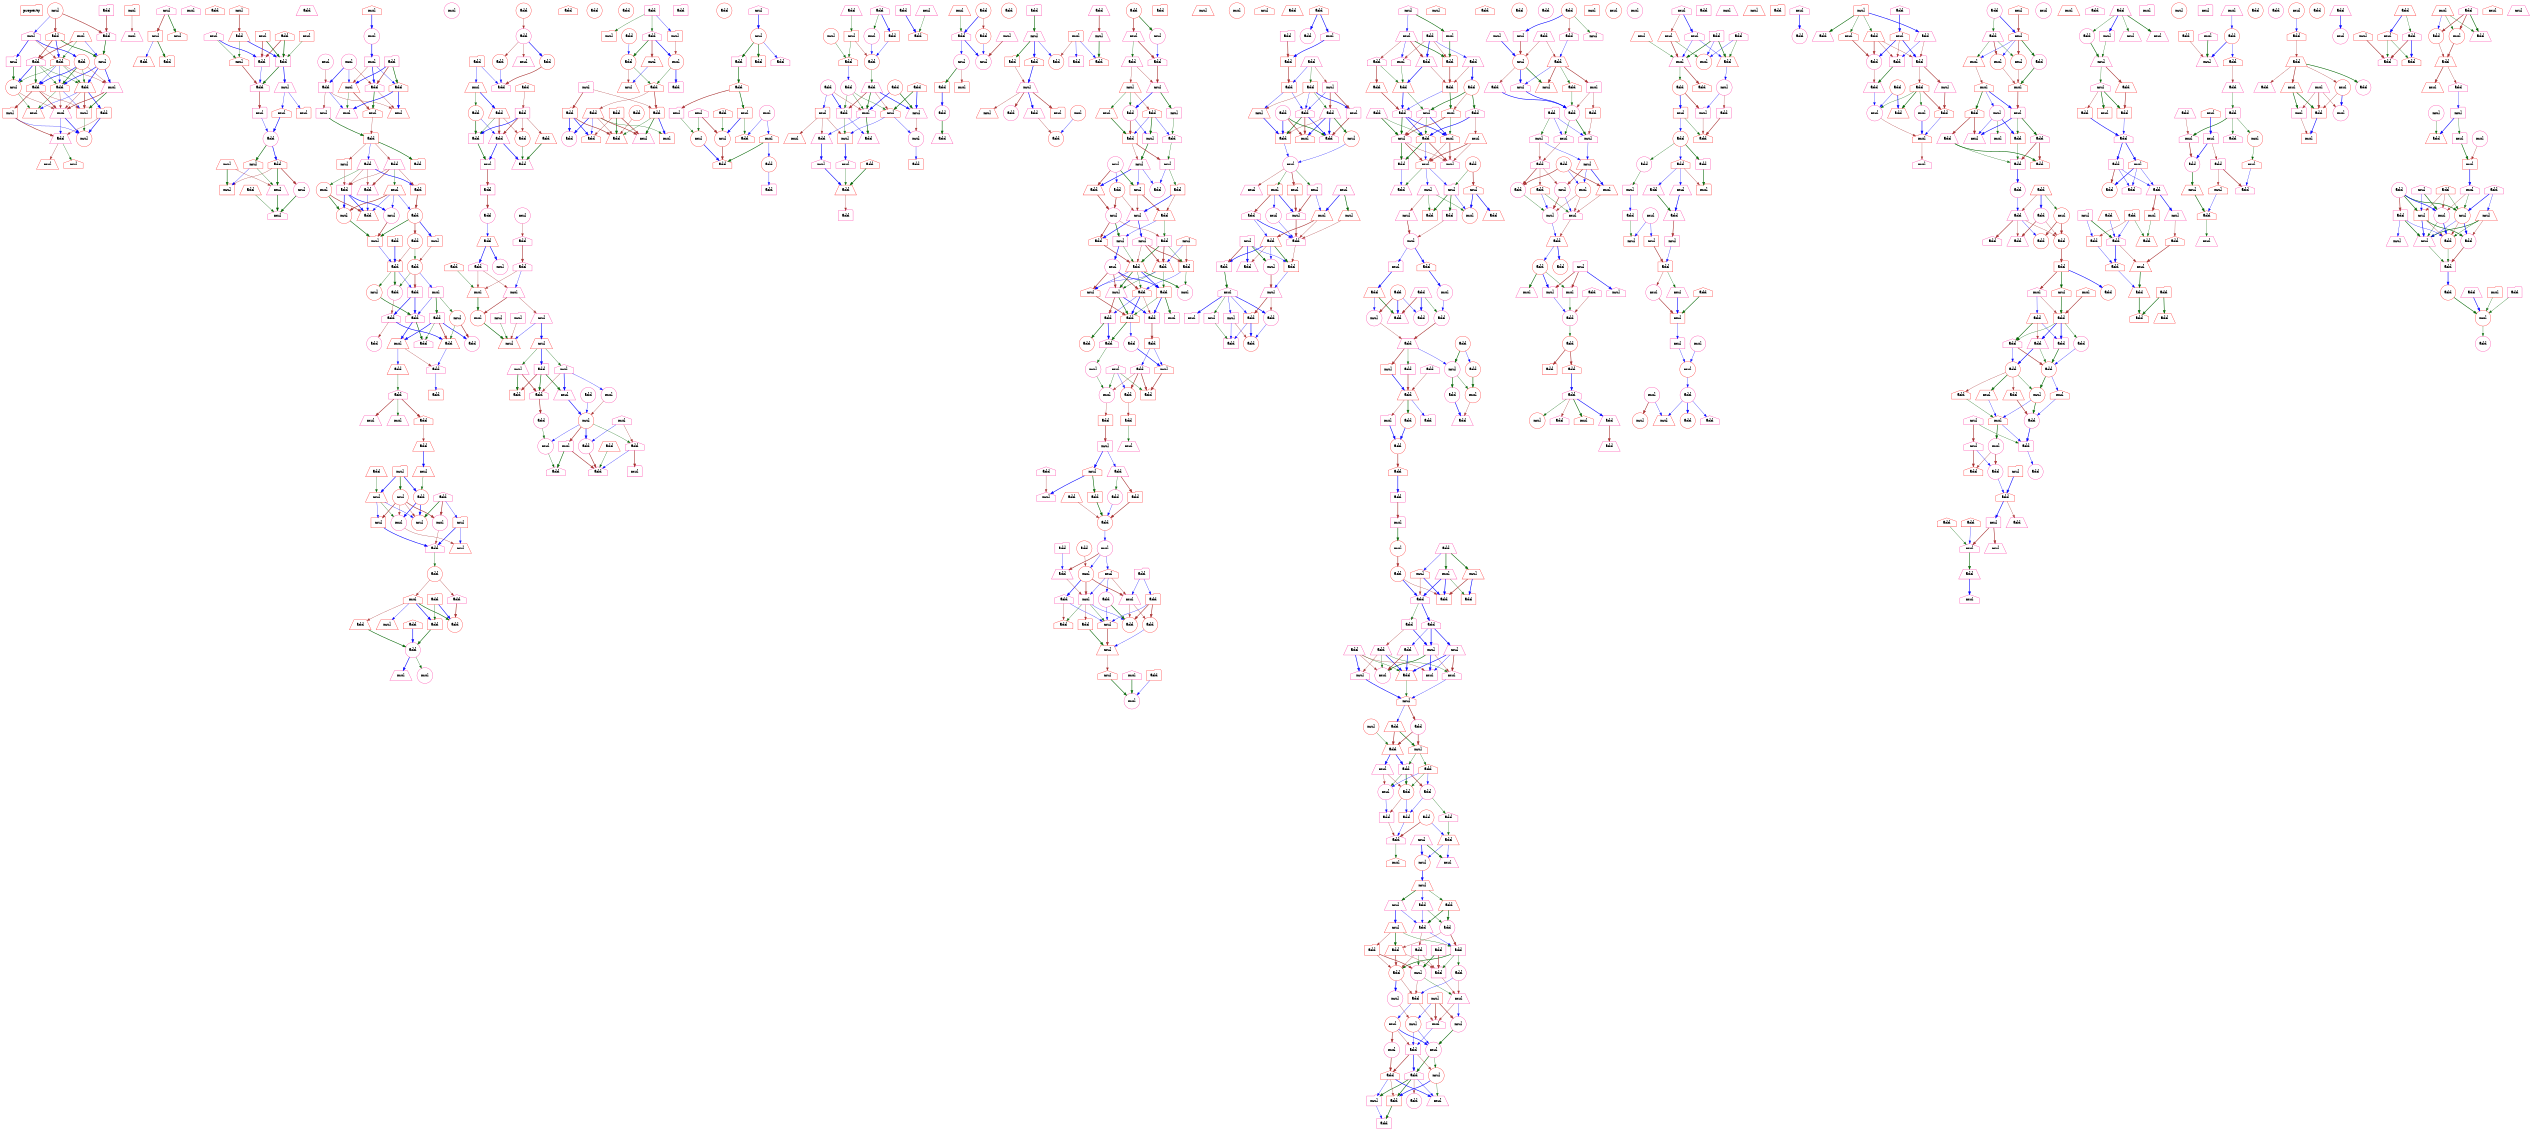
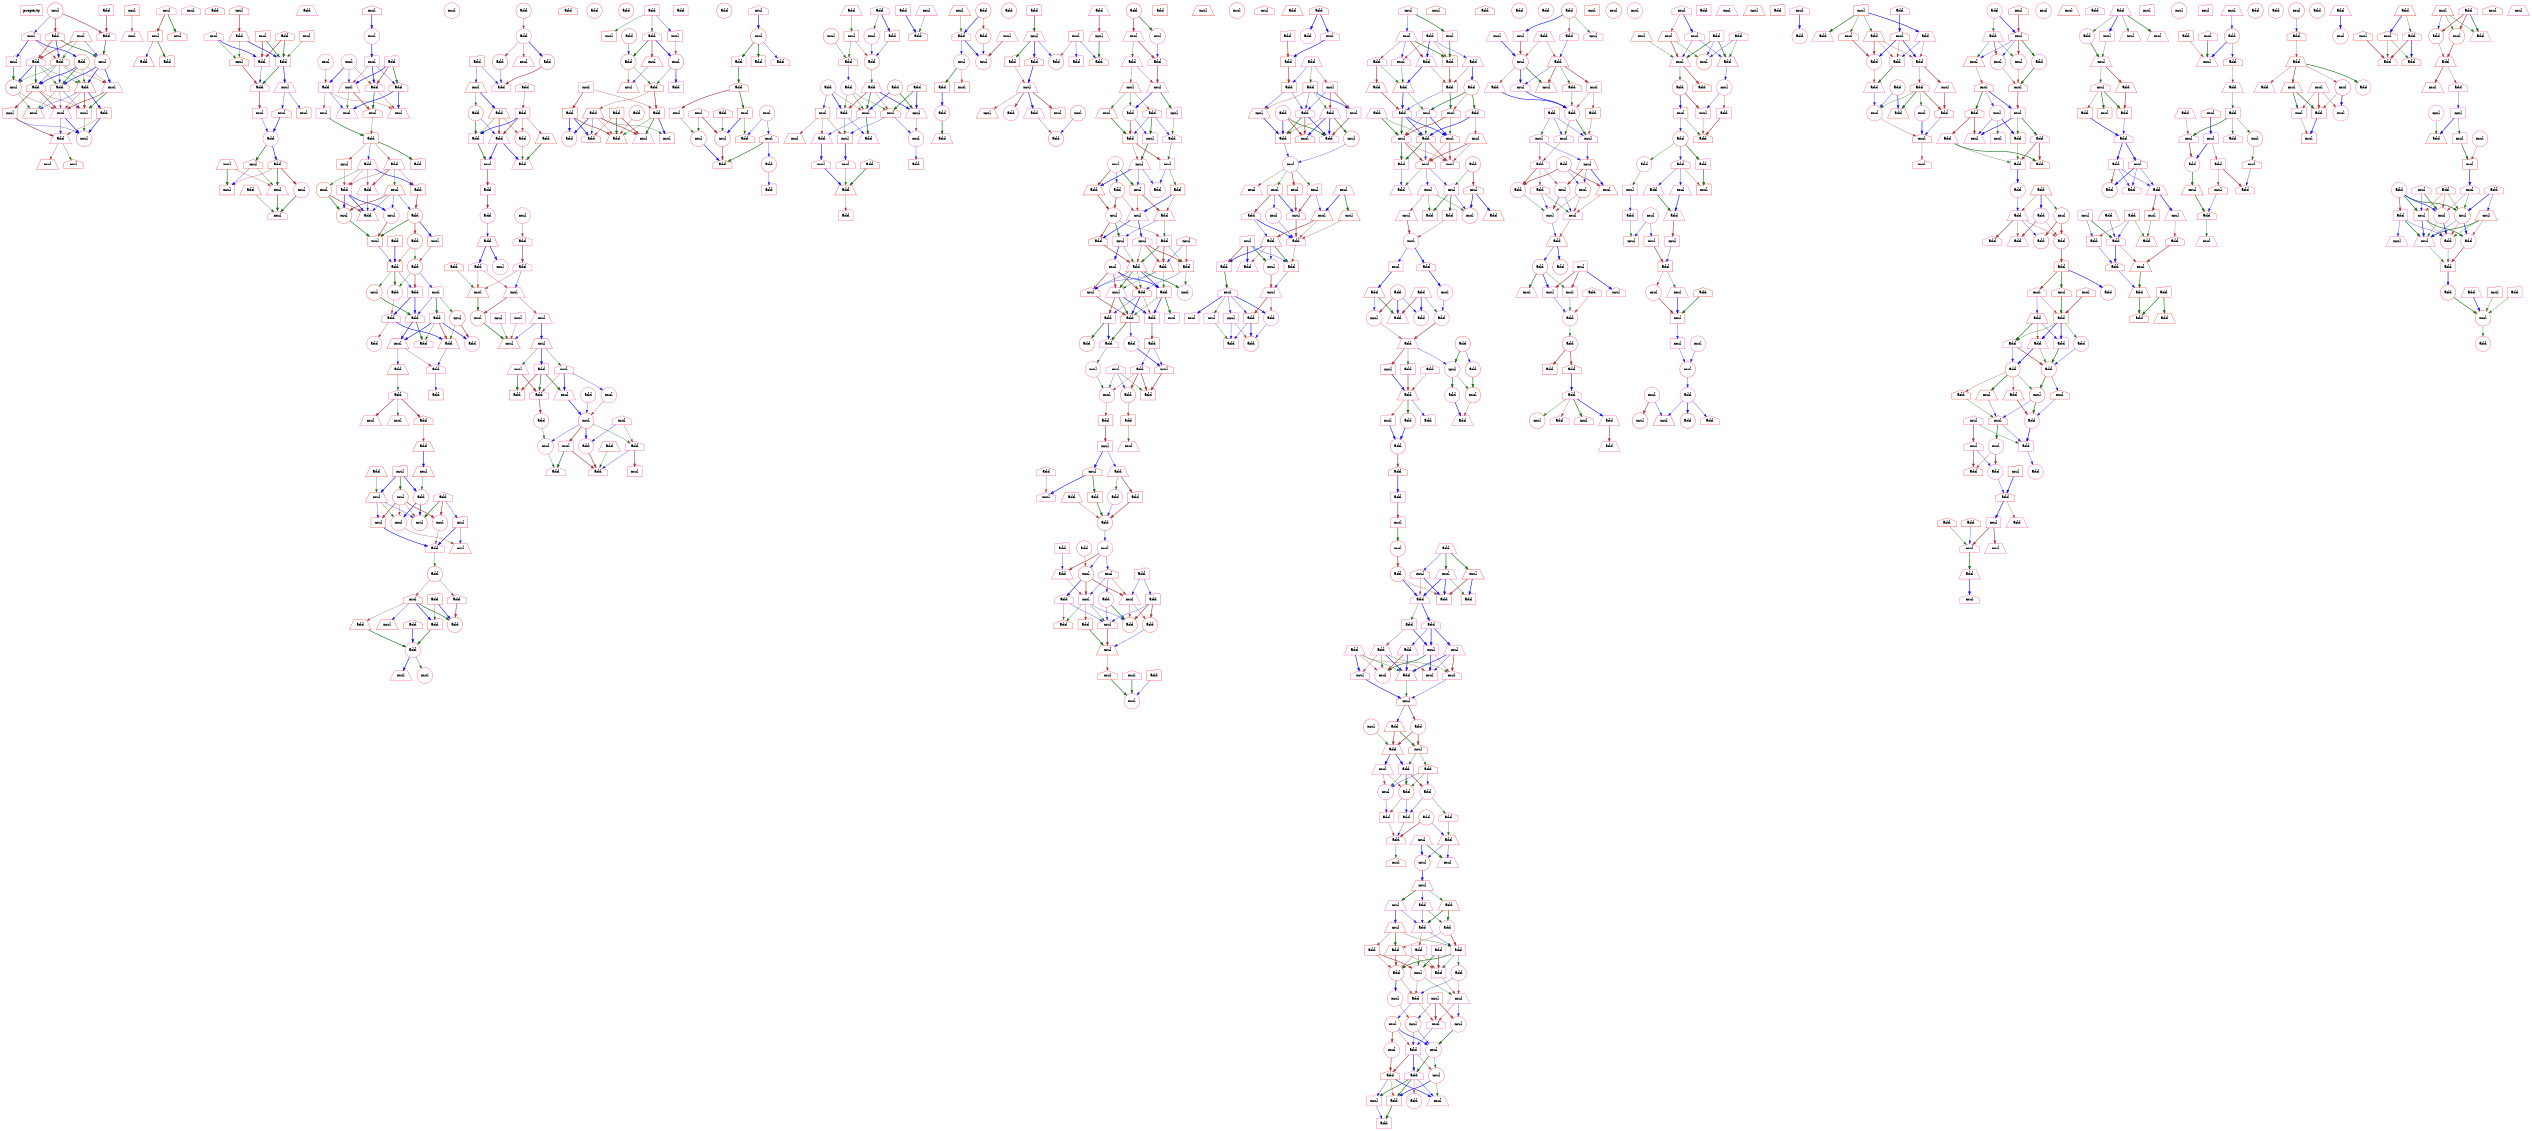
node "property": color red -> deeppink
